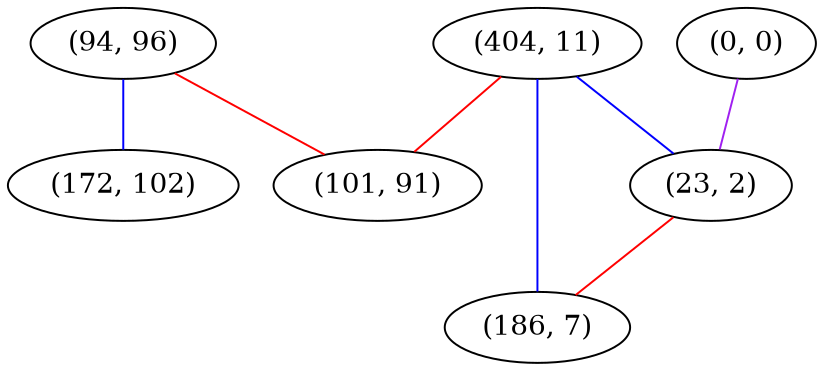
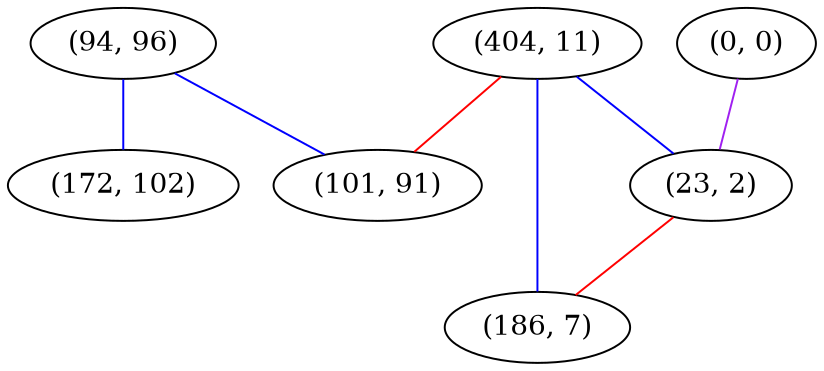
edge "(94, 96)" -- "(101, 91)": color red -> blue
